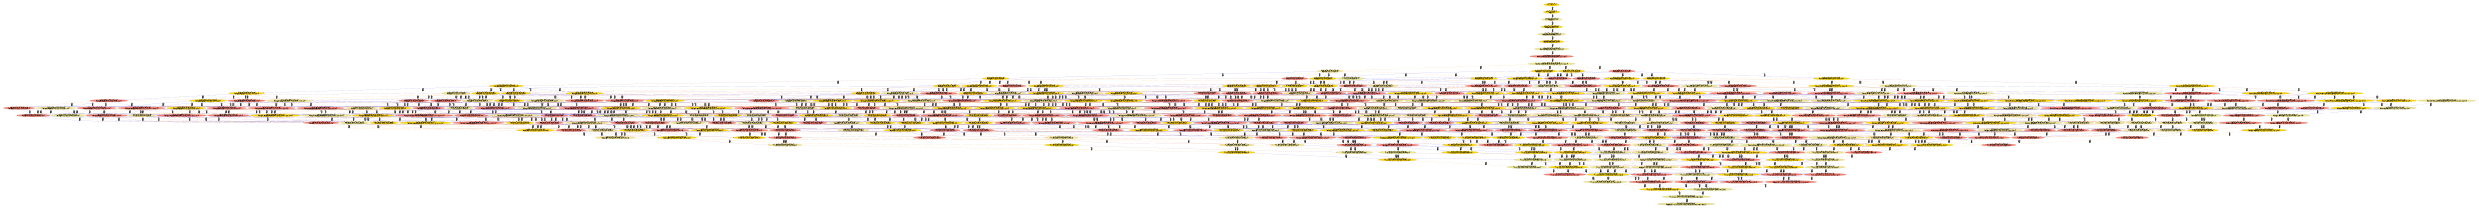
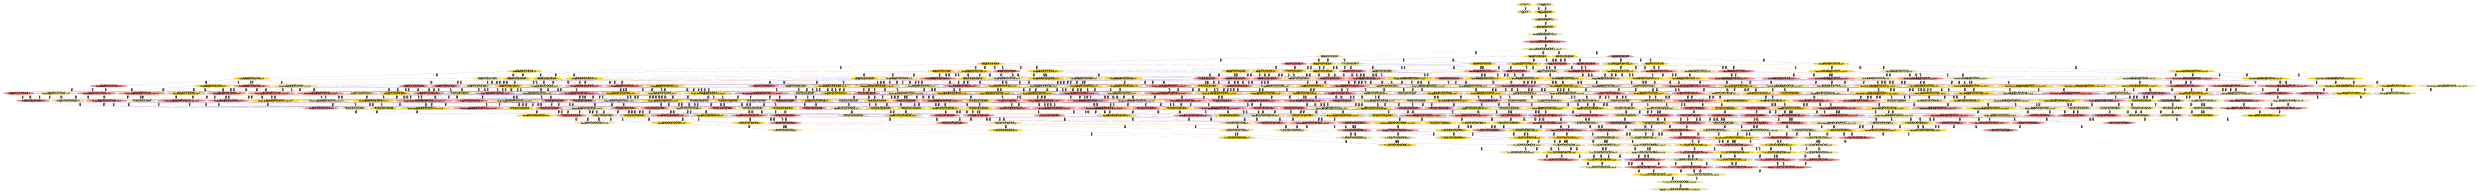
node "S1: [0, 0] [0, 0] [0, 0] [37, 47] {T0J0:37-47}{1}": fillcolor gold -> khaki
edge "S1: [0, 0] [0, 0] [0, 0] [37, 47] {T0J0:37-47}{1}" -> "S2: [37, 37] [37, 37] [37, 47] [68, 86] {T0J1:68-86}{1, 2}": reversed
